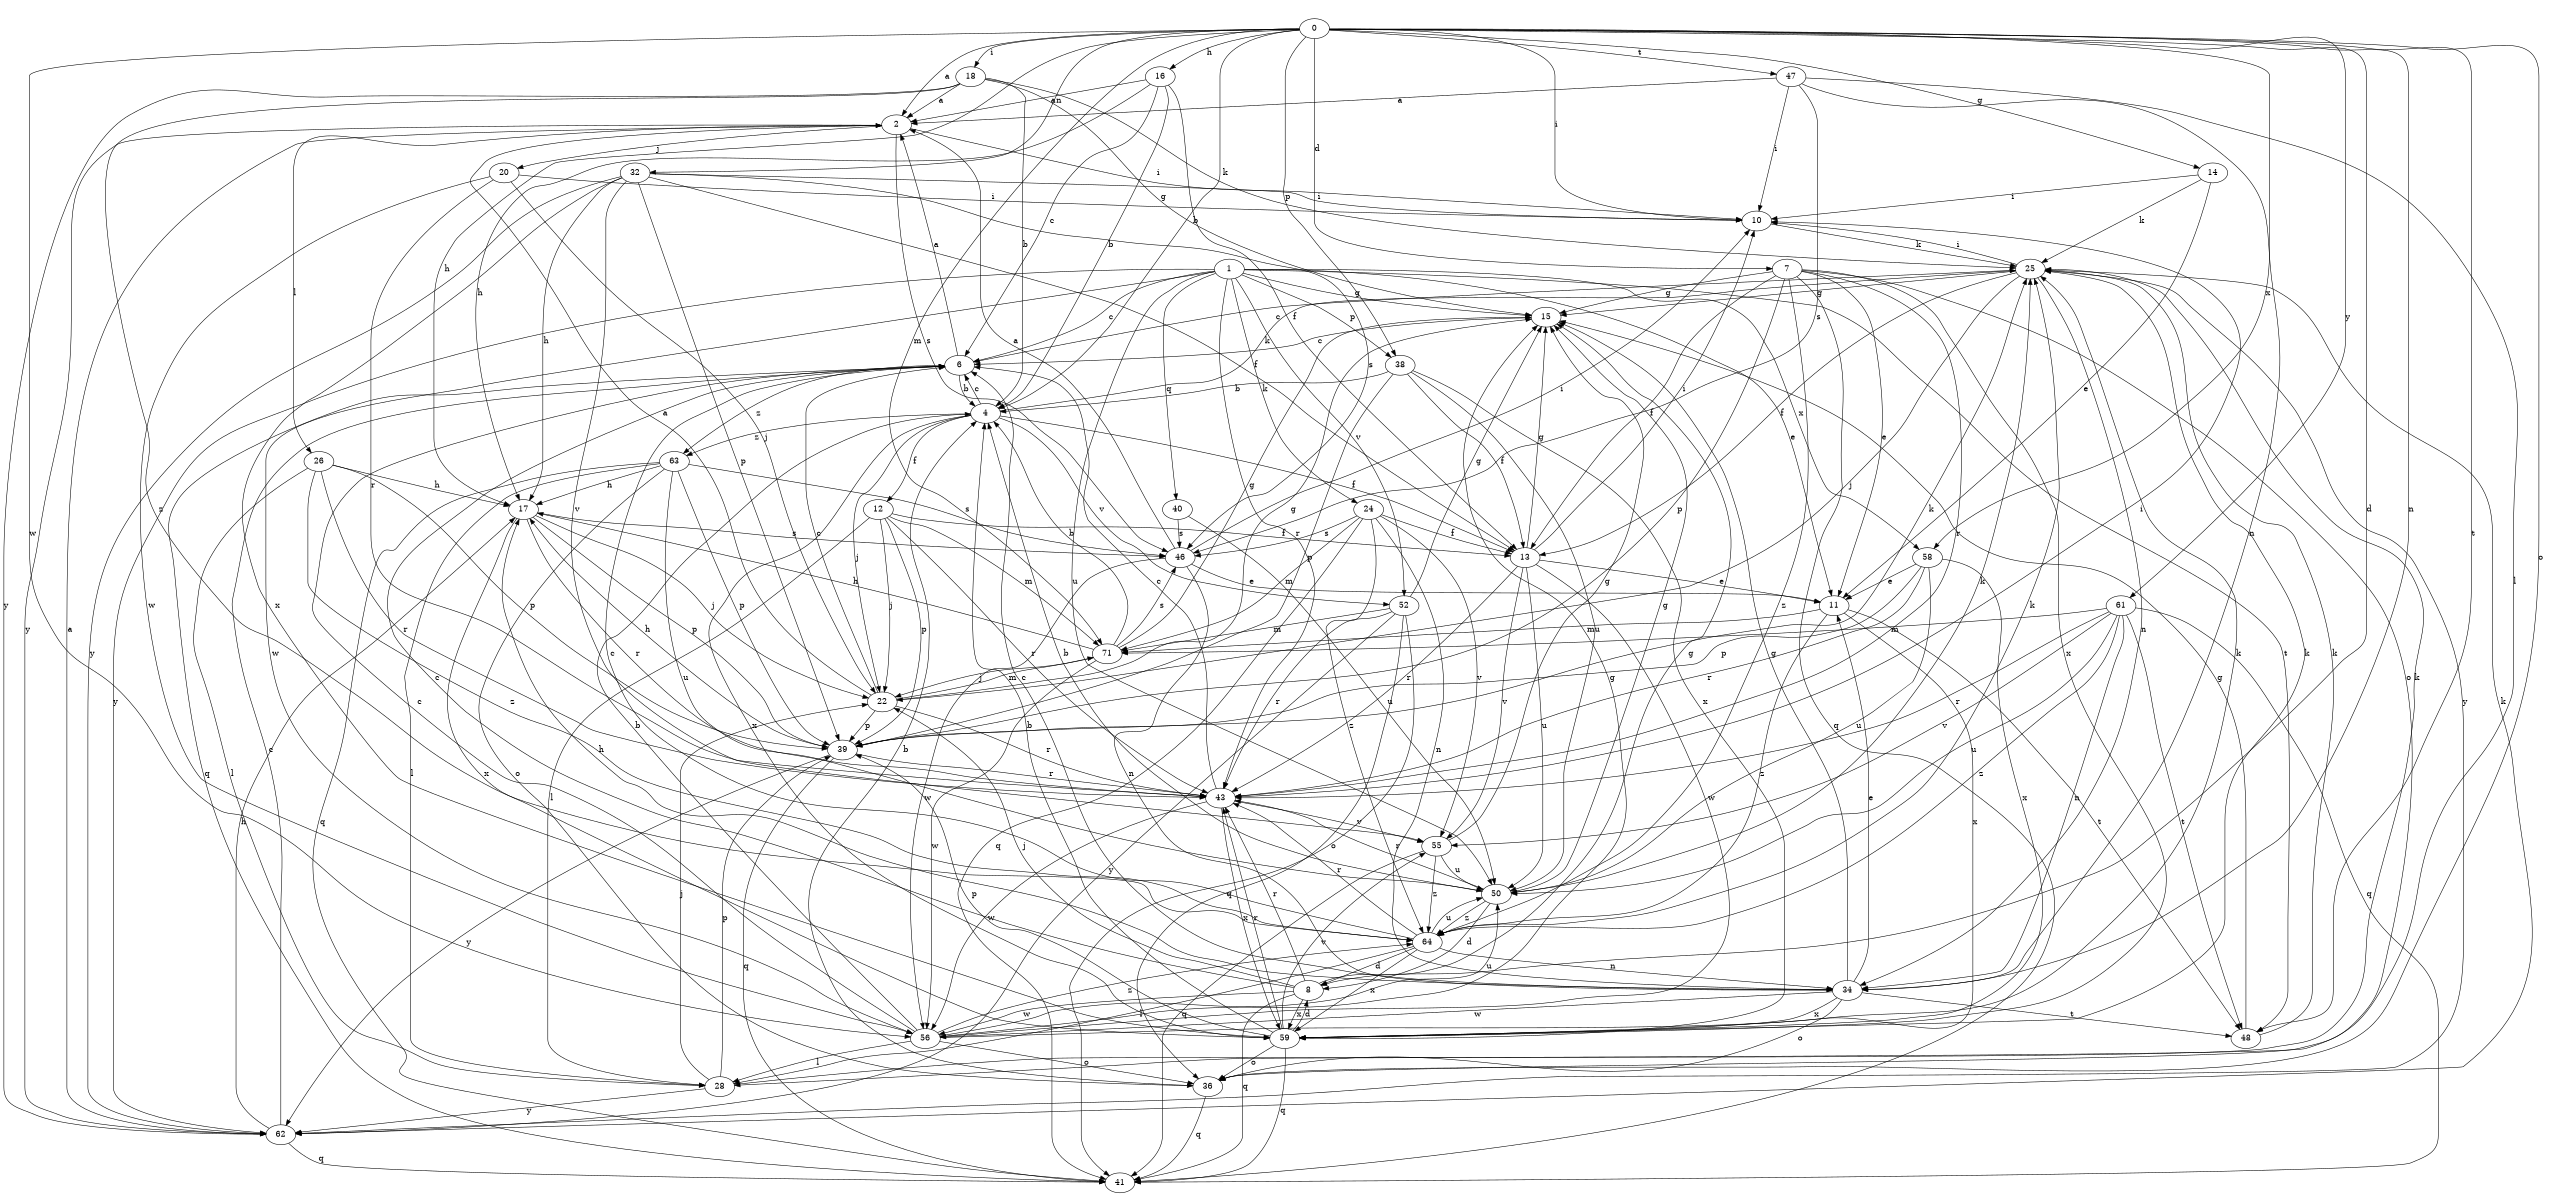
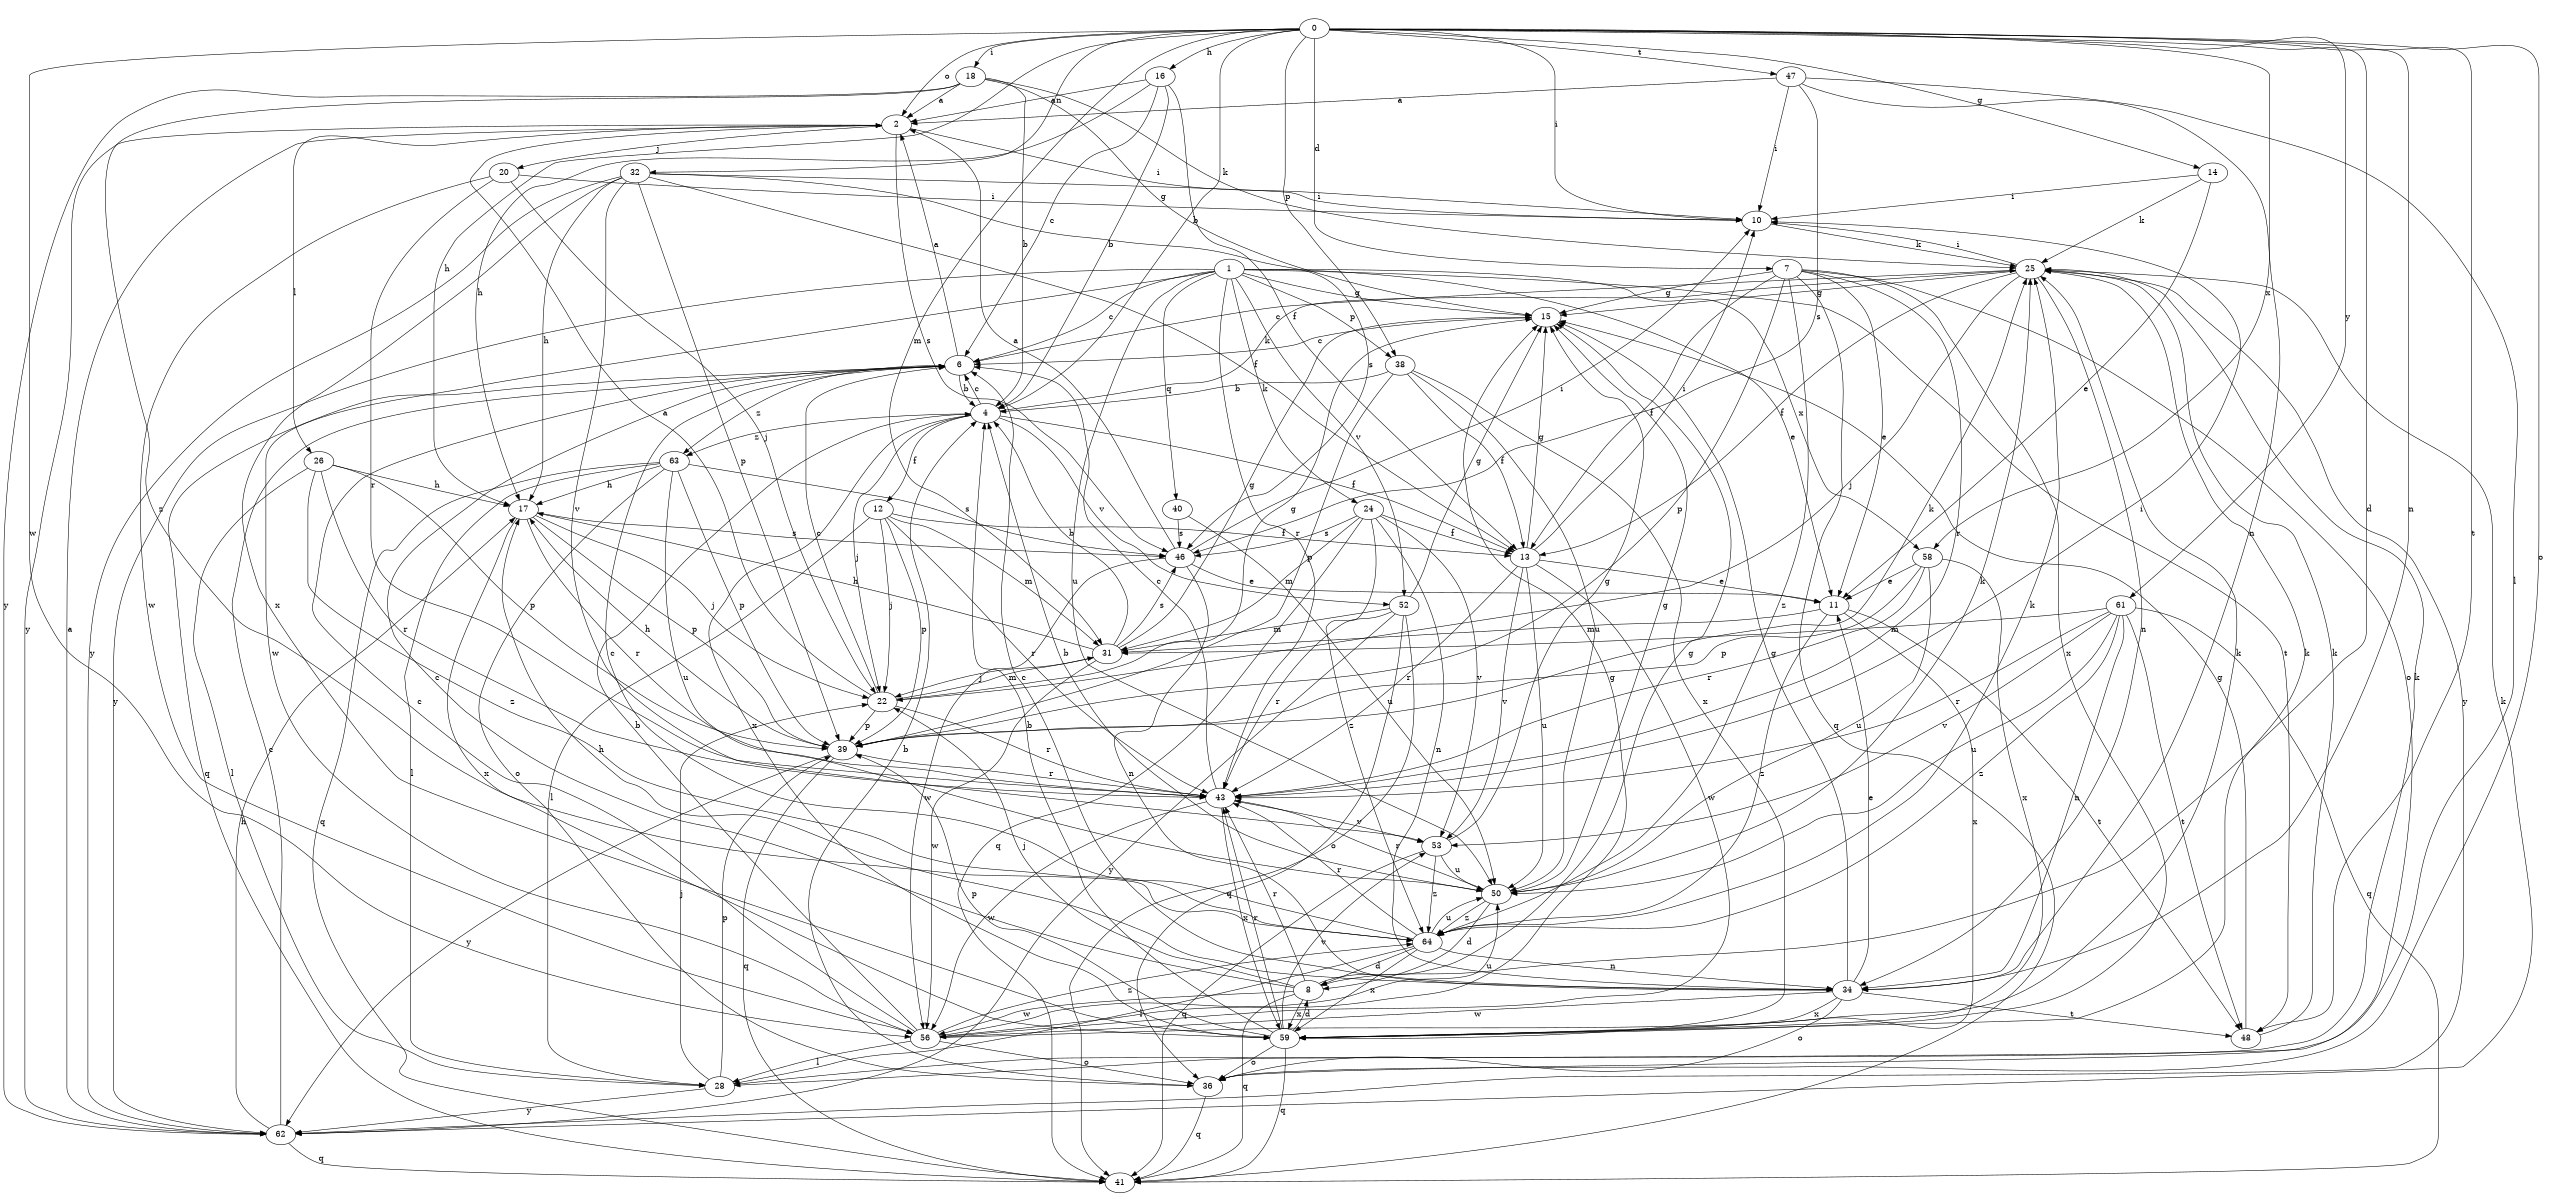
edge "0" -> "2": label "a" -> "o"
node "71": label "71" -> "31"
node "55": label "55" -> "53"
